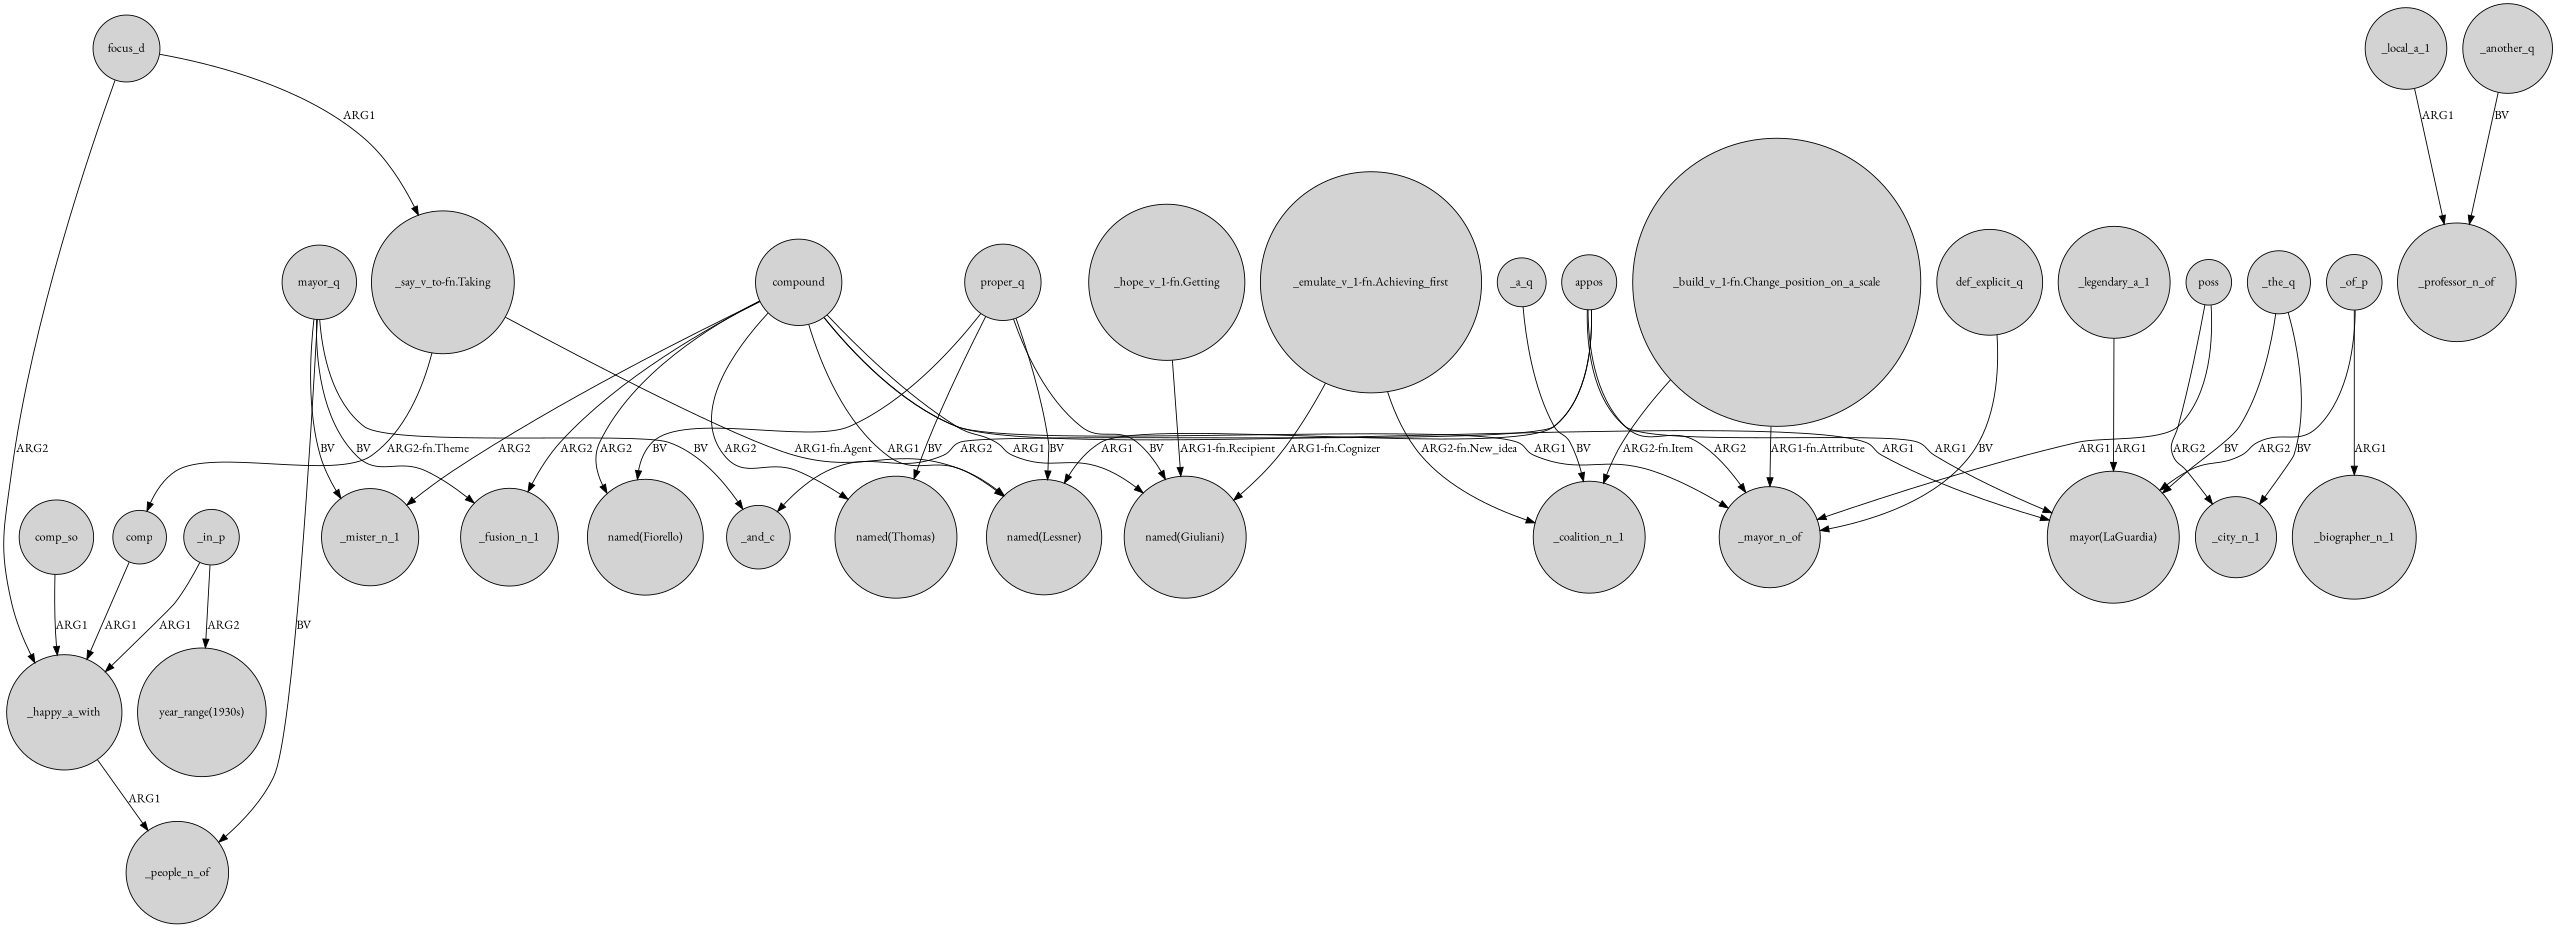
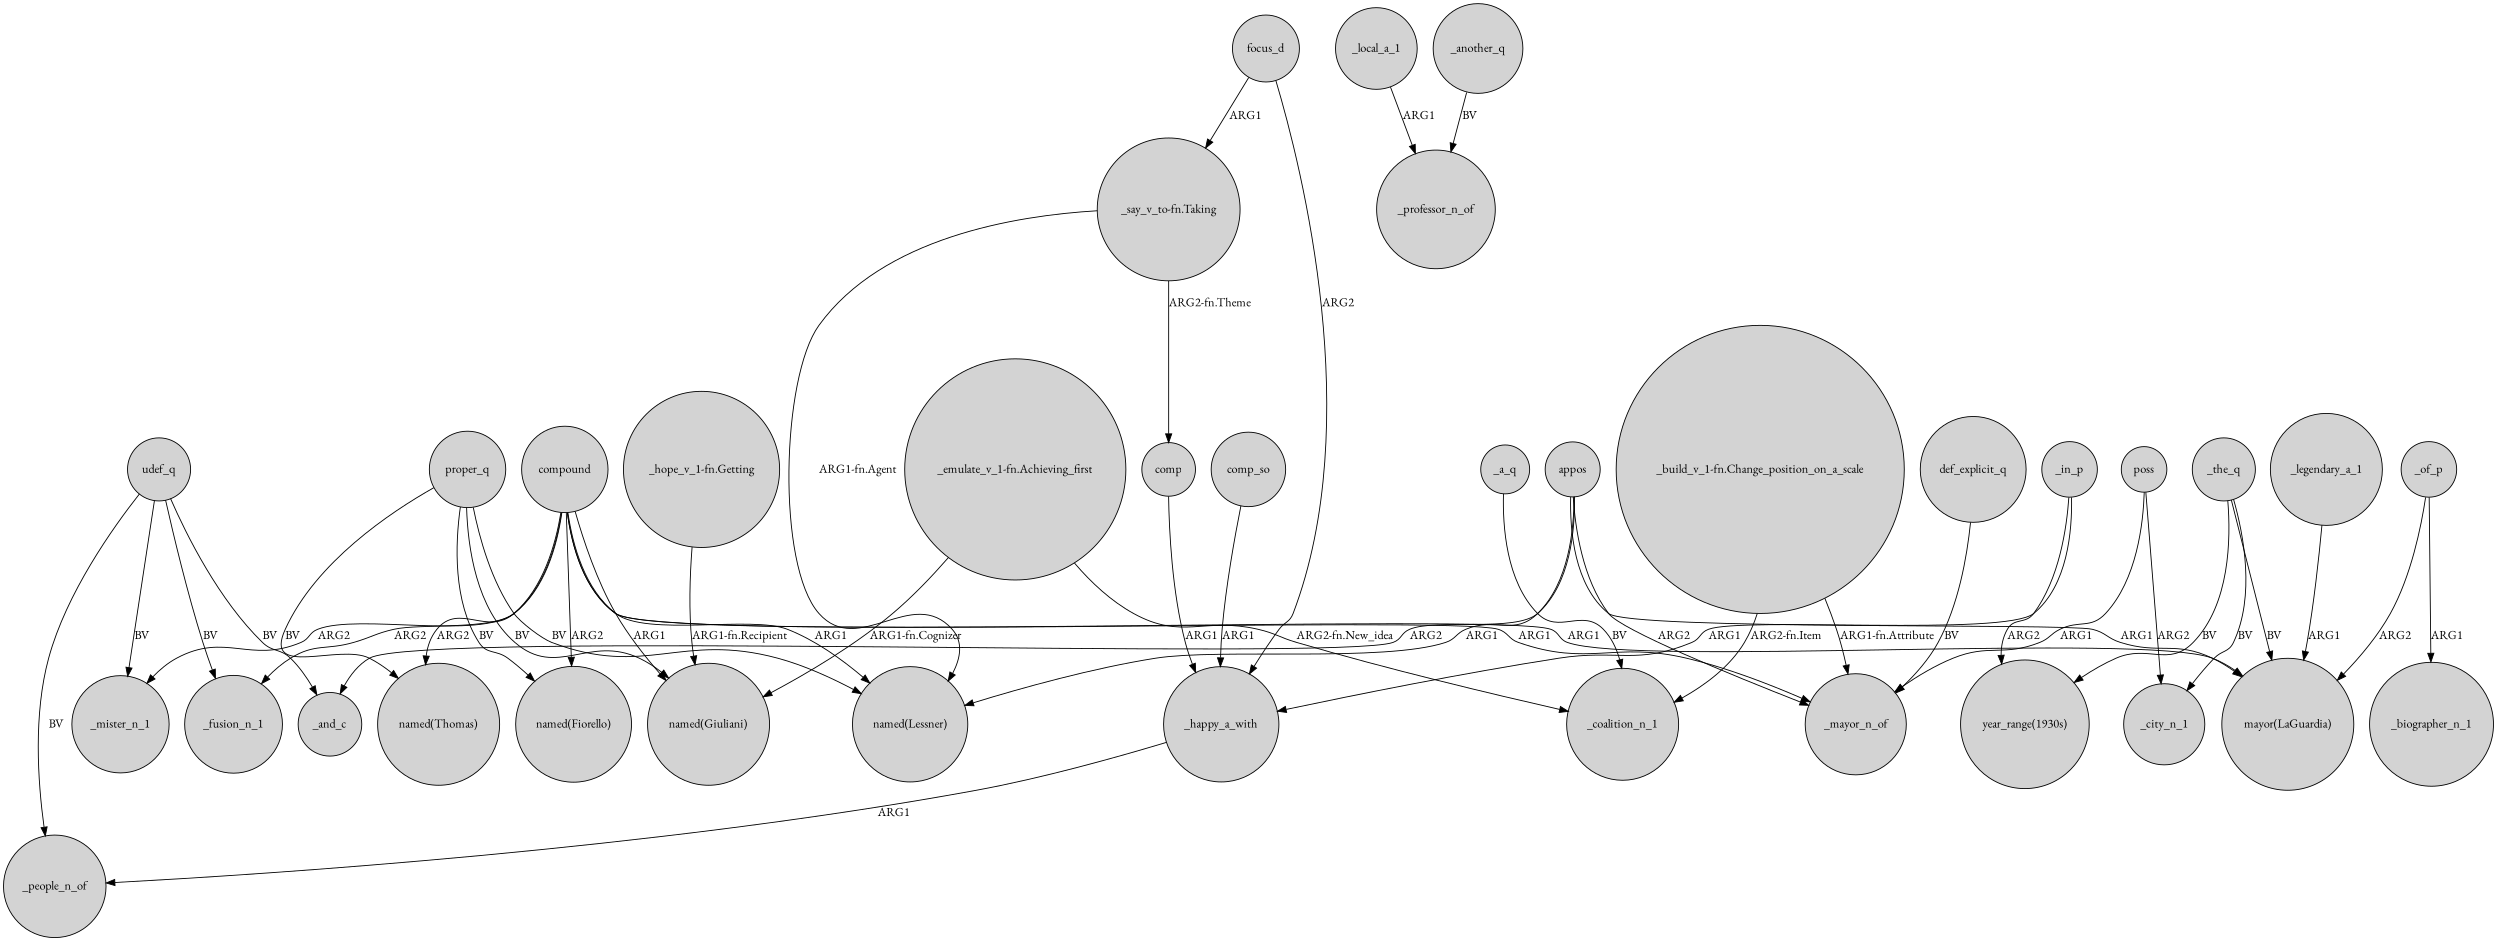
node "mayor_q": label "mayor_q" -> "udef_q"
edge "_the_q" -> "year_range(1930s)": added, label "BV"
